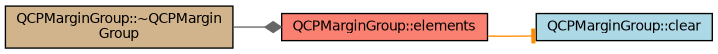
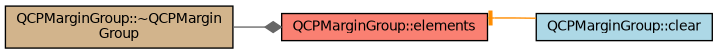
edge "QCPMarginGroup::elements" -> "QCPMarginGroup::clear": reversed
